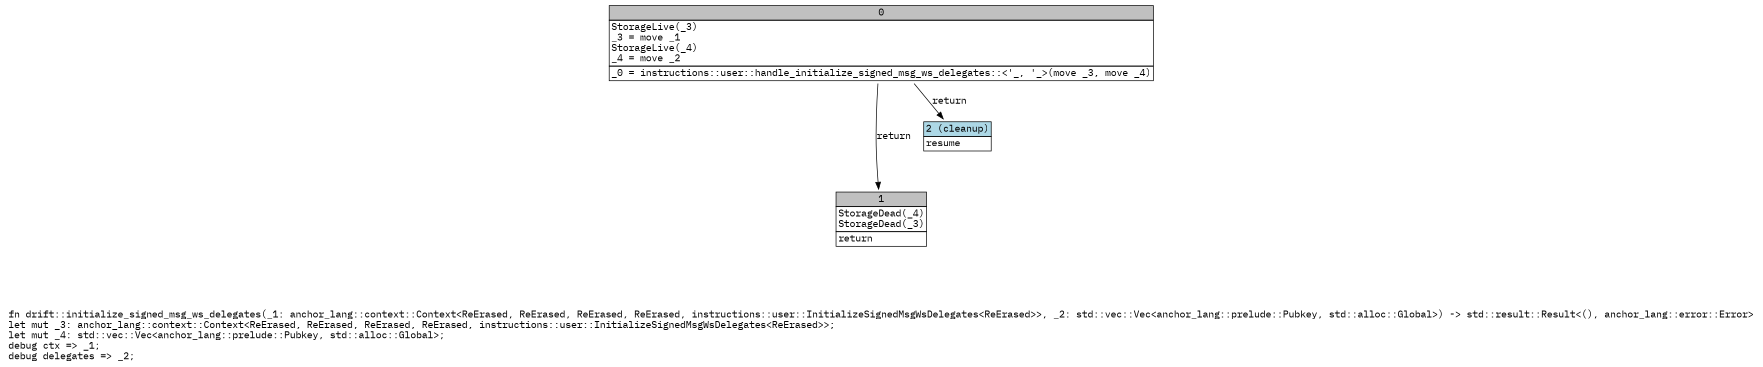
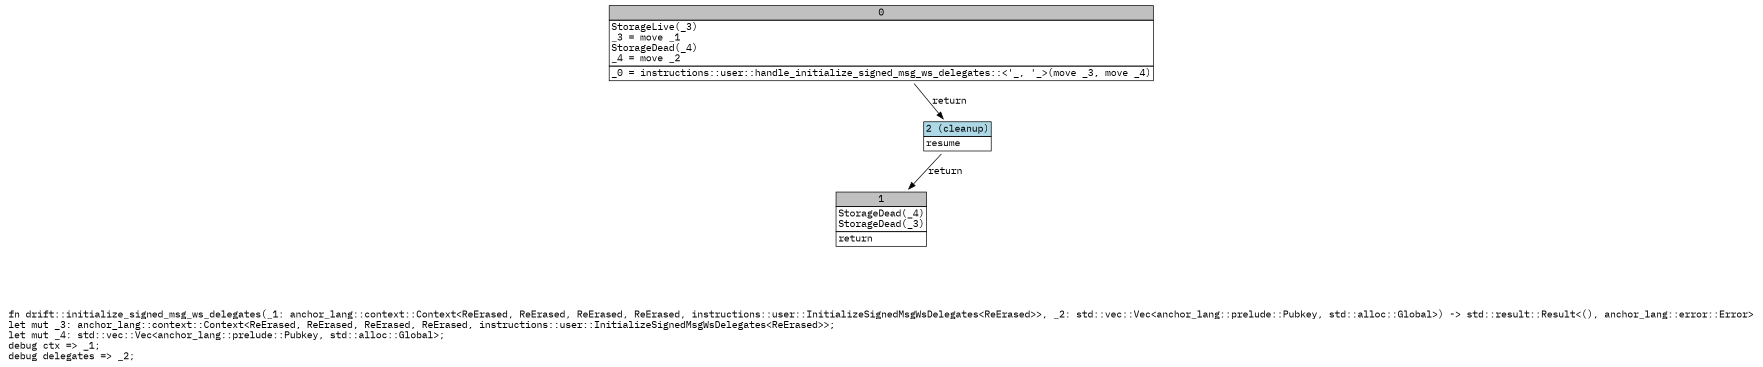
node "0": text "StorageLive(_4)" -> "StorageDead(_4)"
edge "0" -> "1": now "2 (cleanup)" -> "1"
